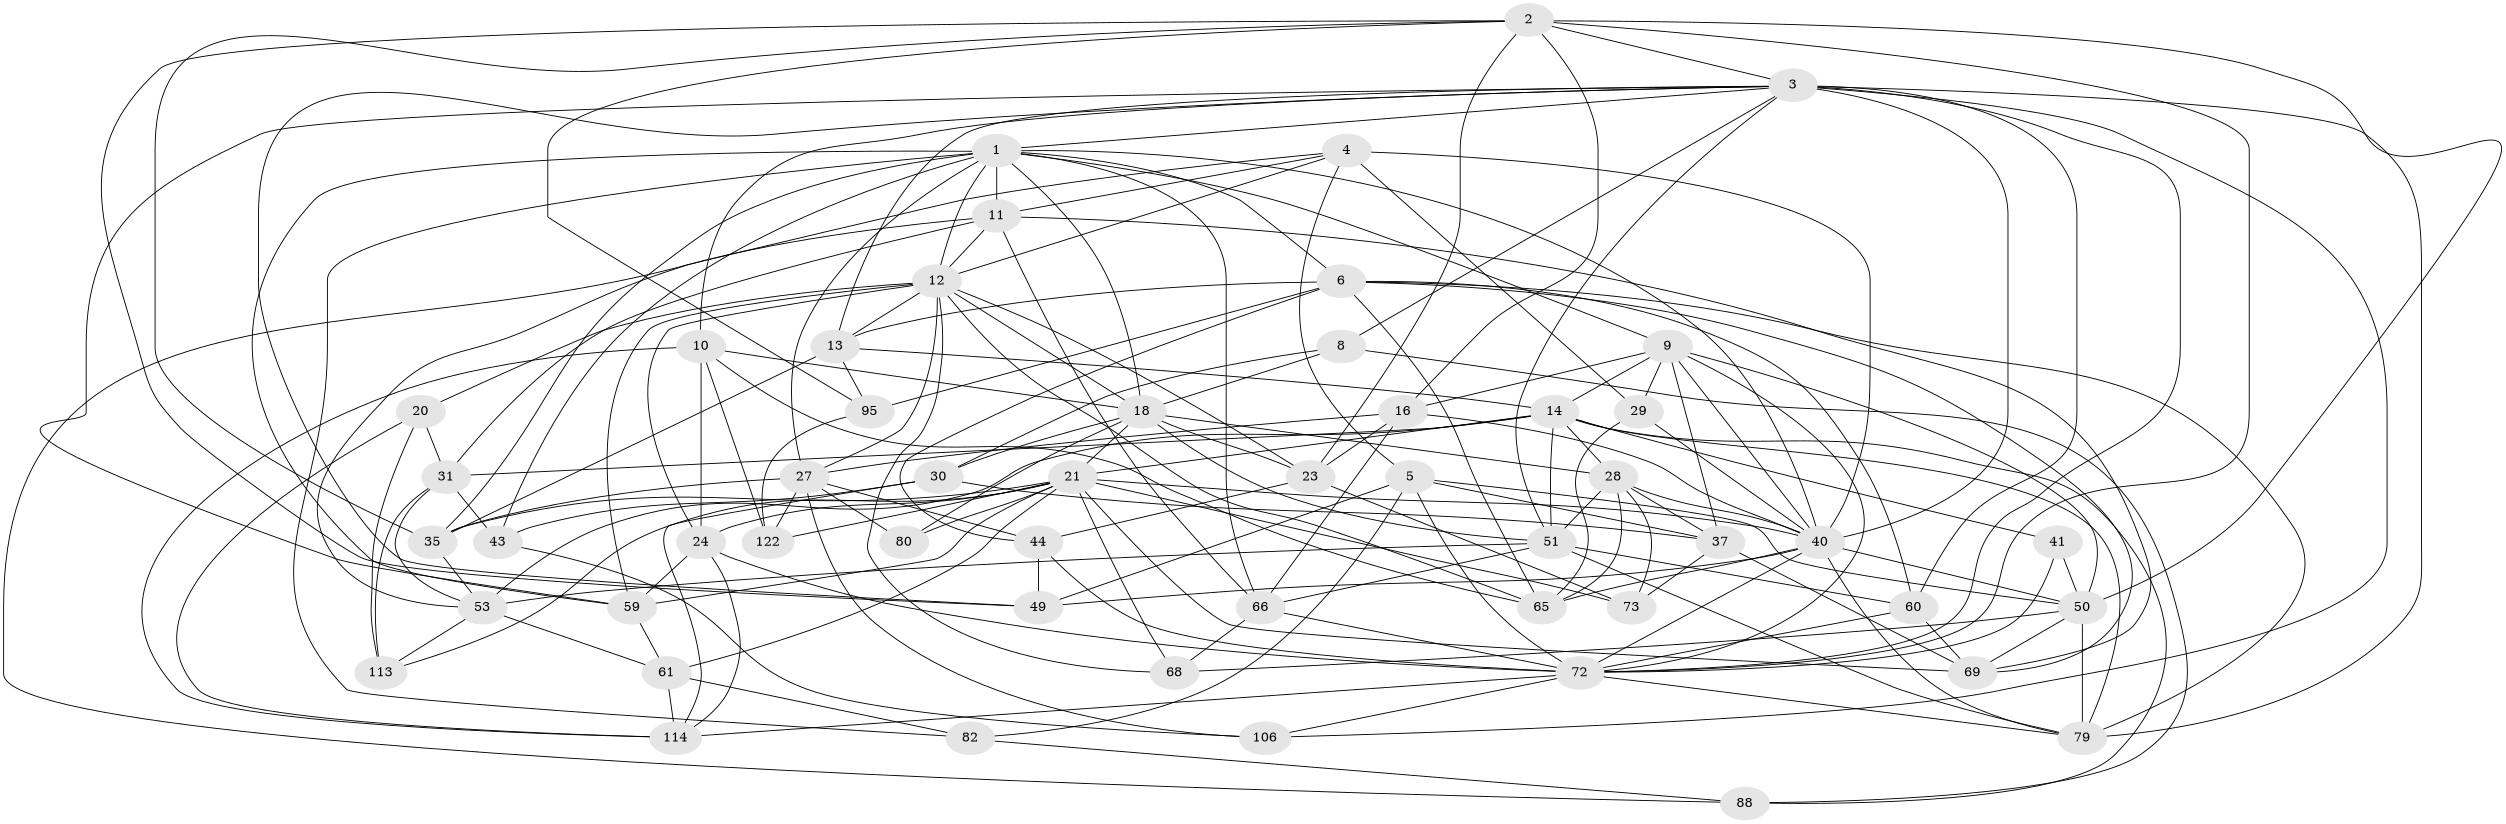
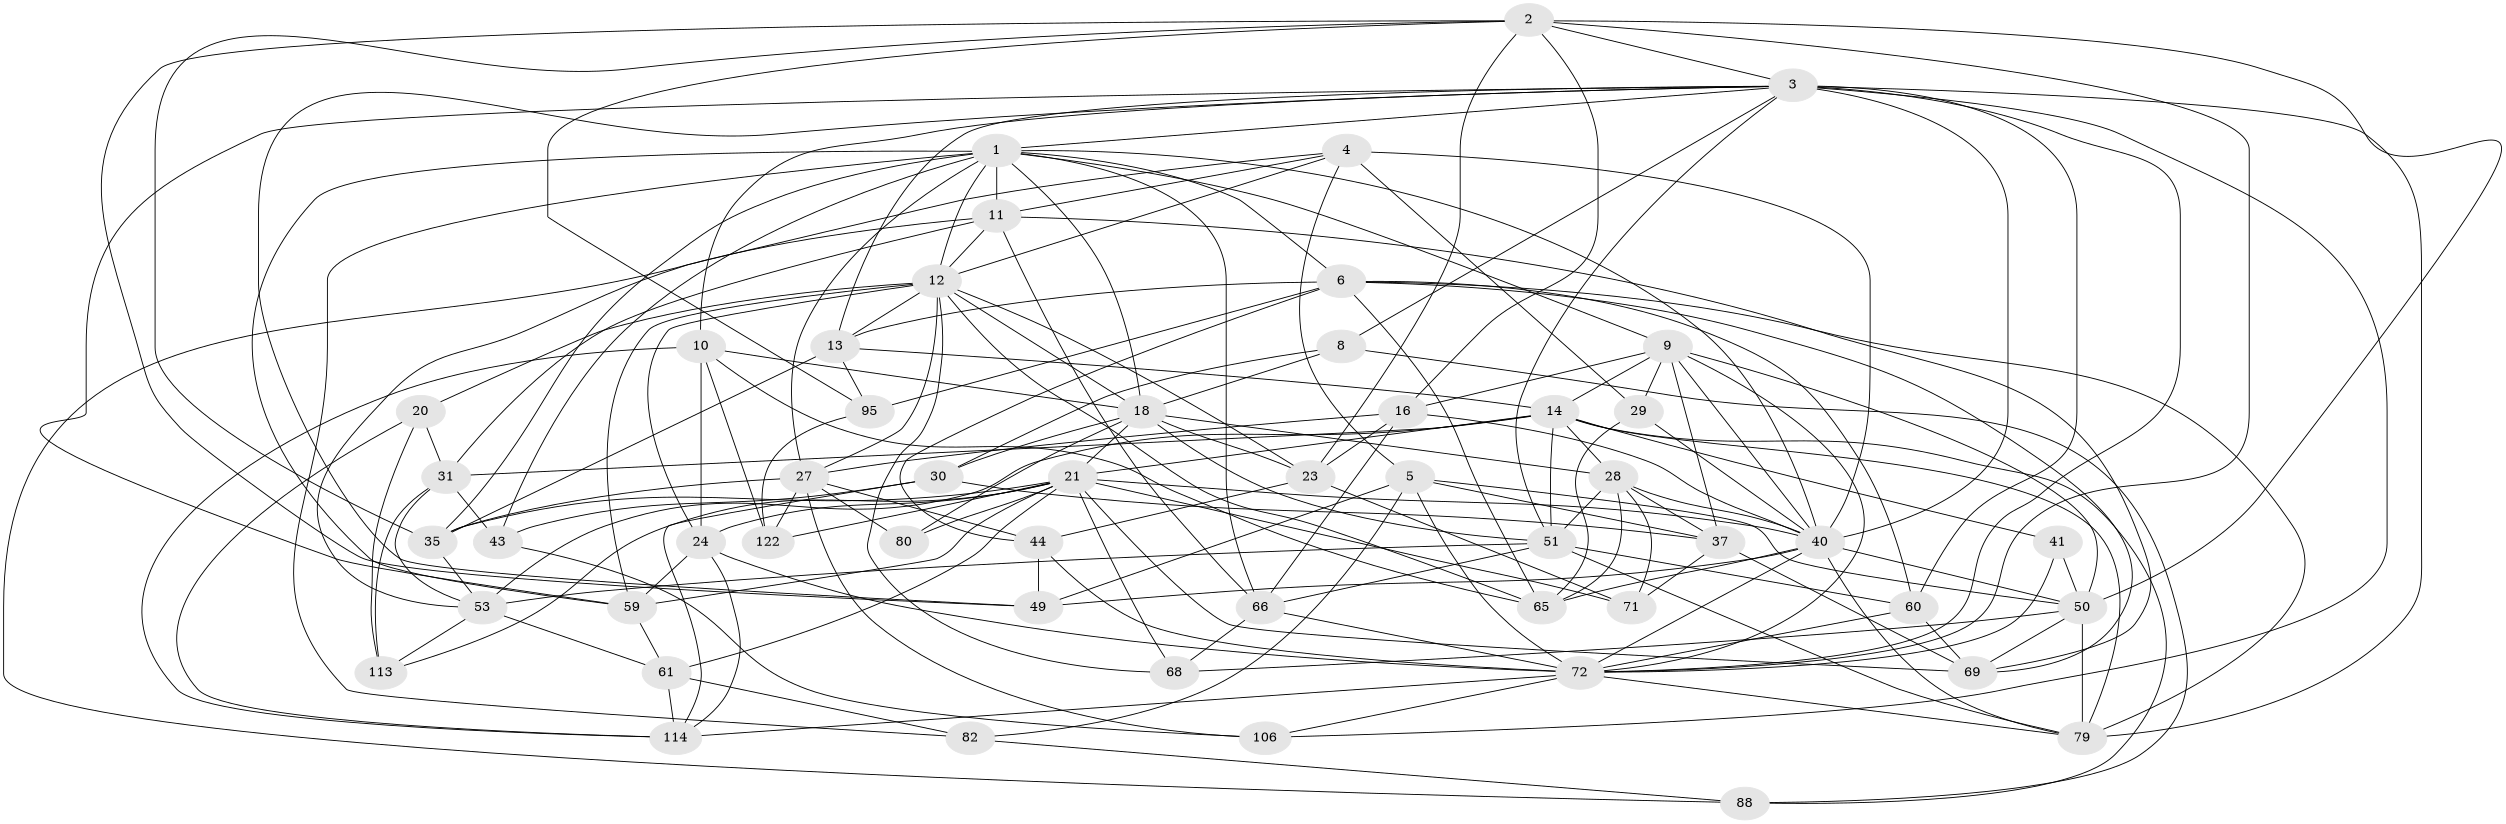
node "73": label "73" -> "71"
